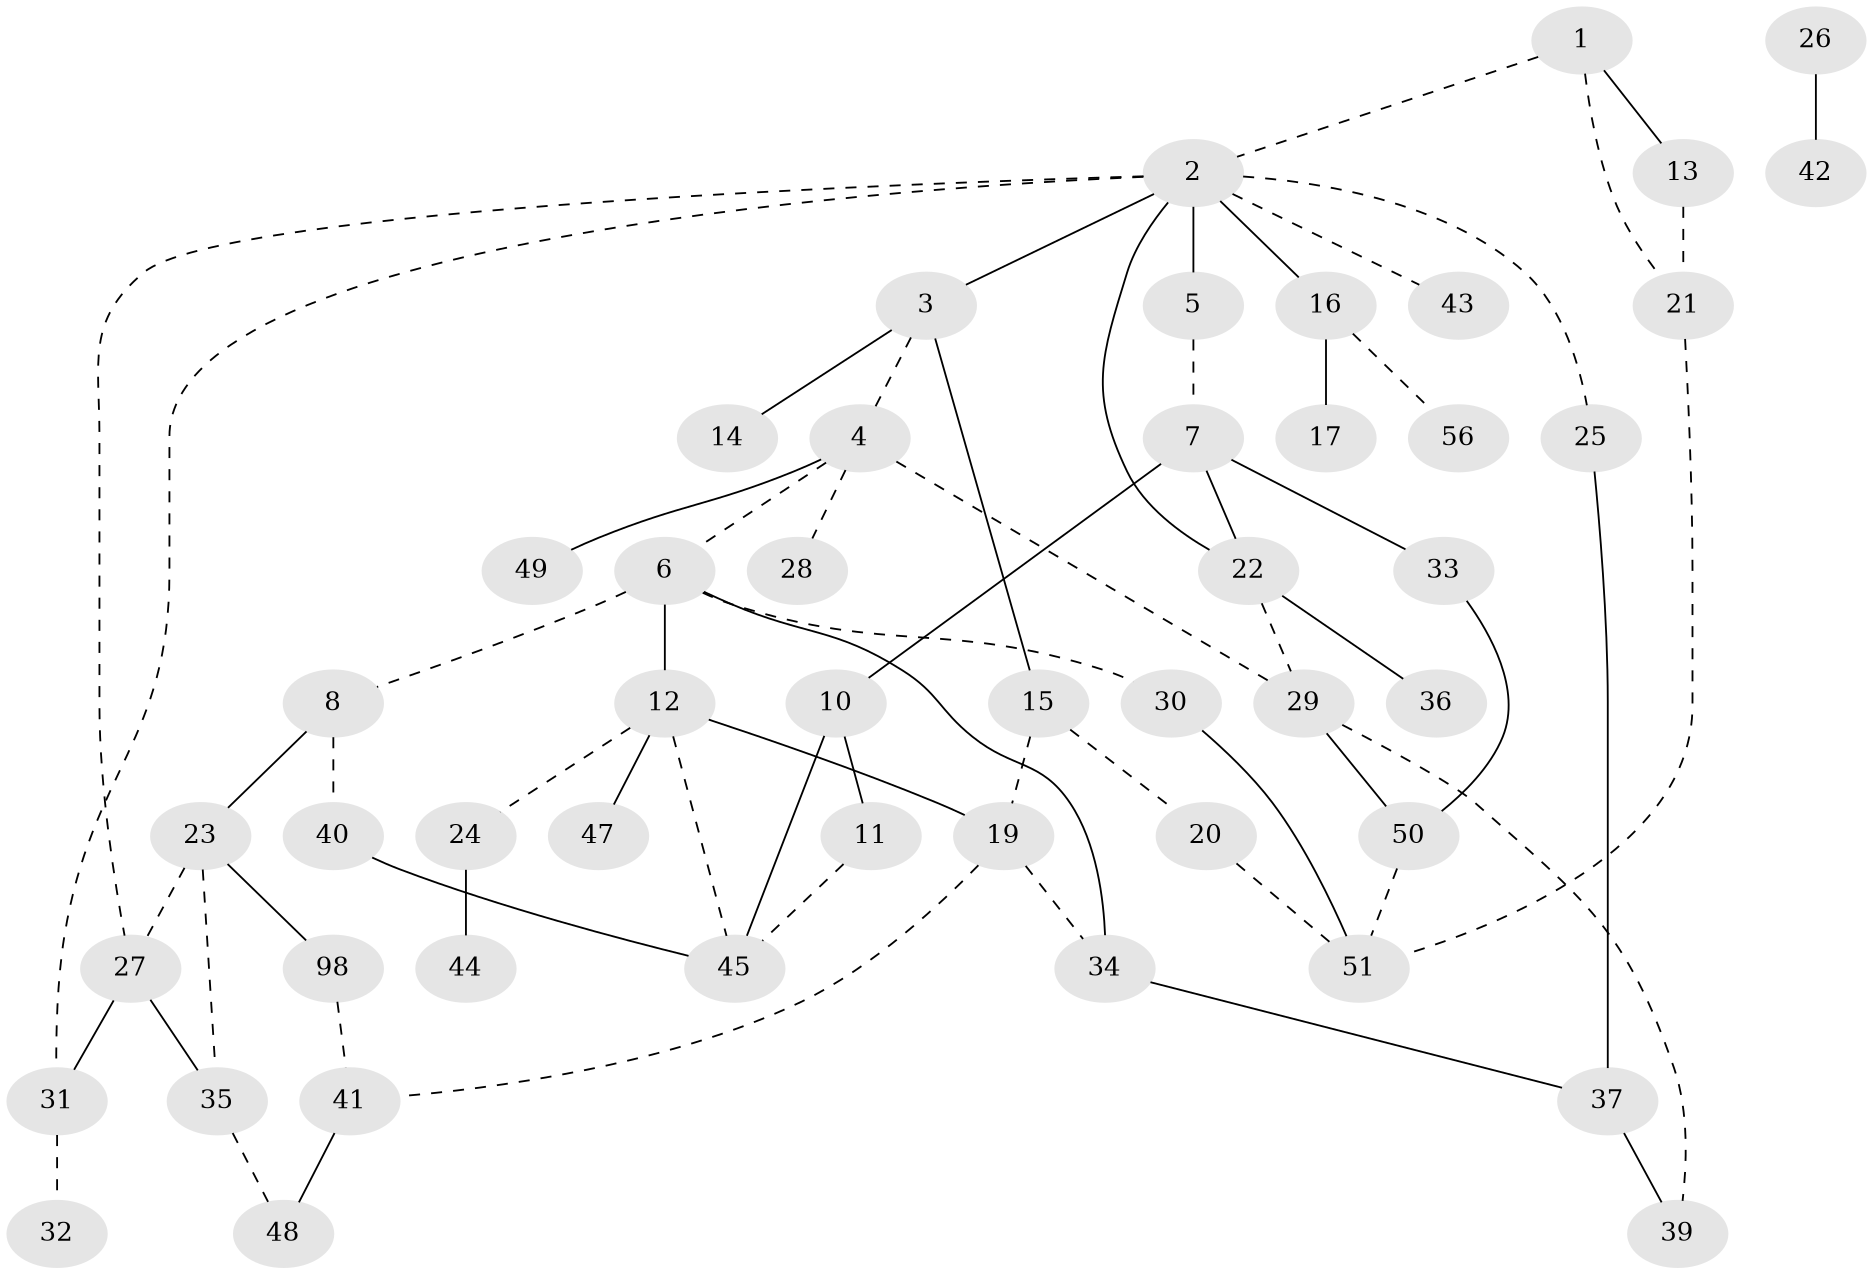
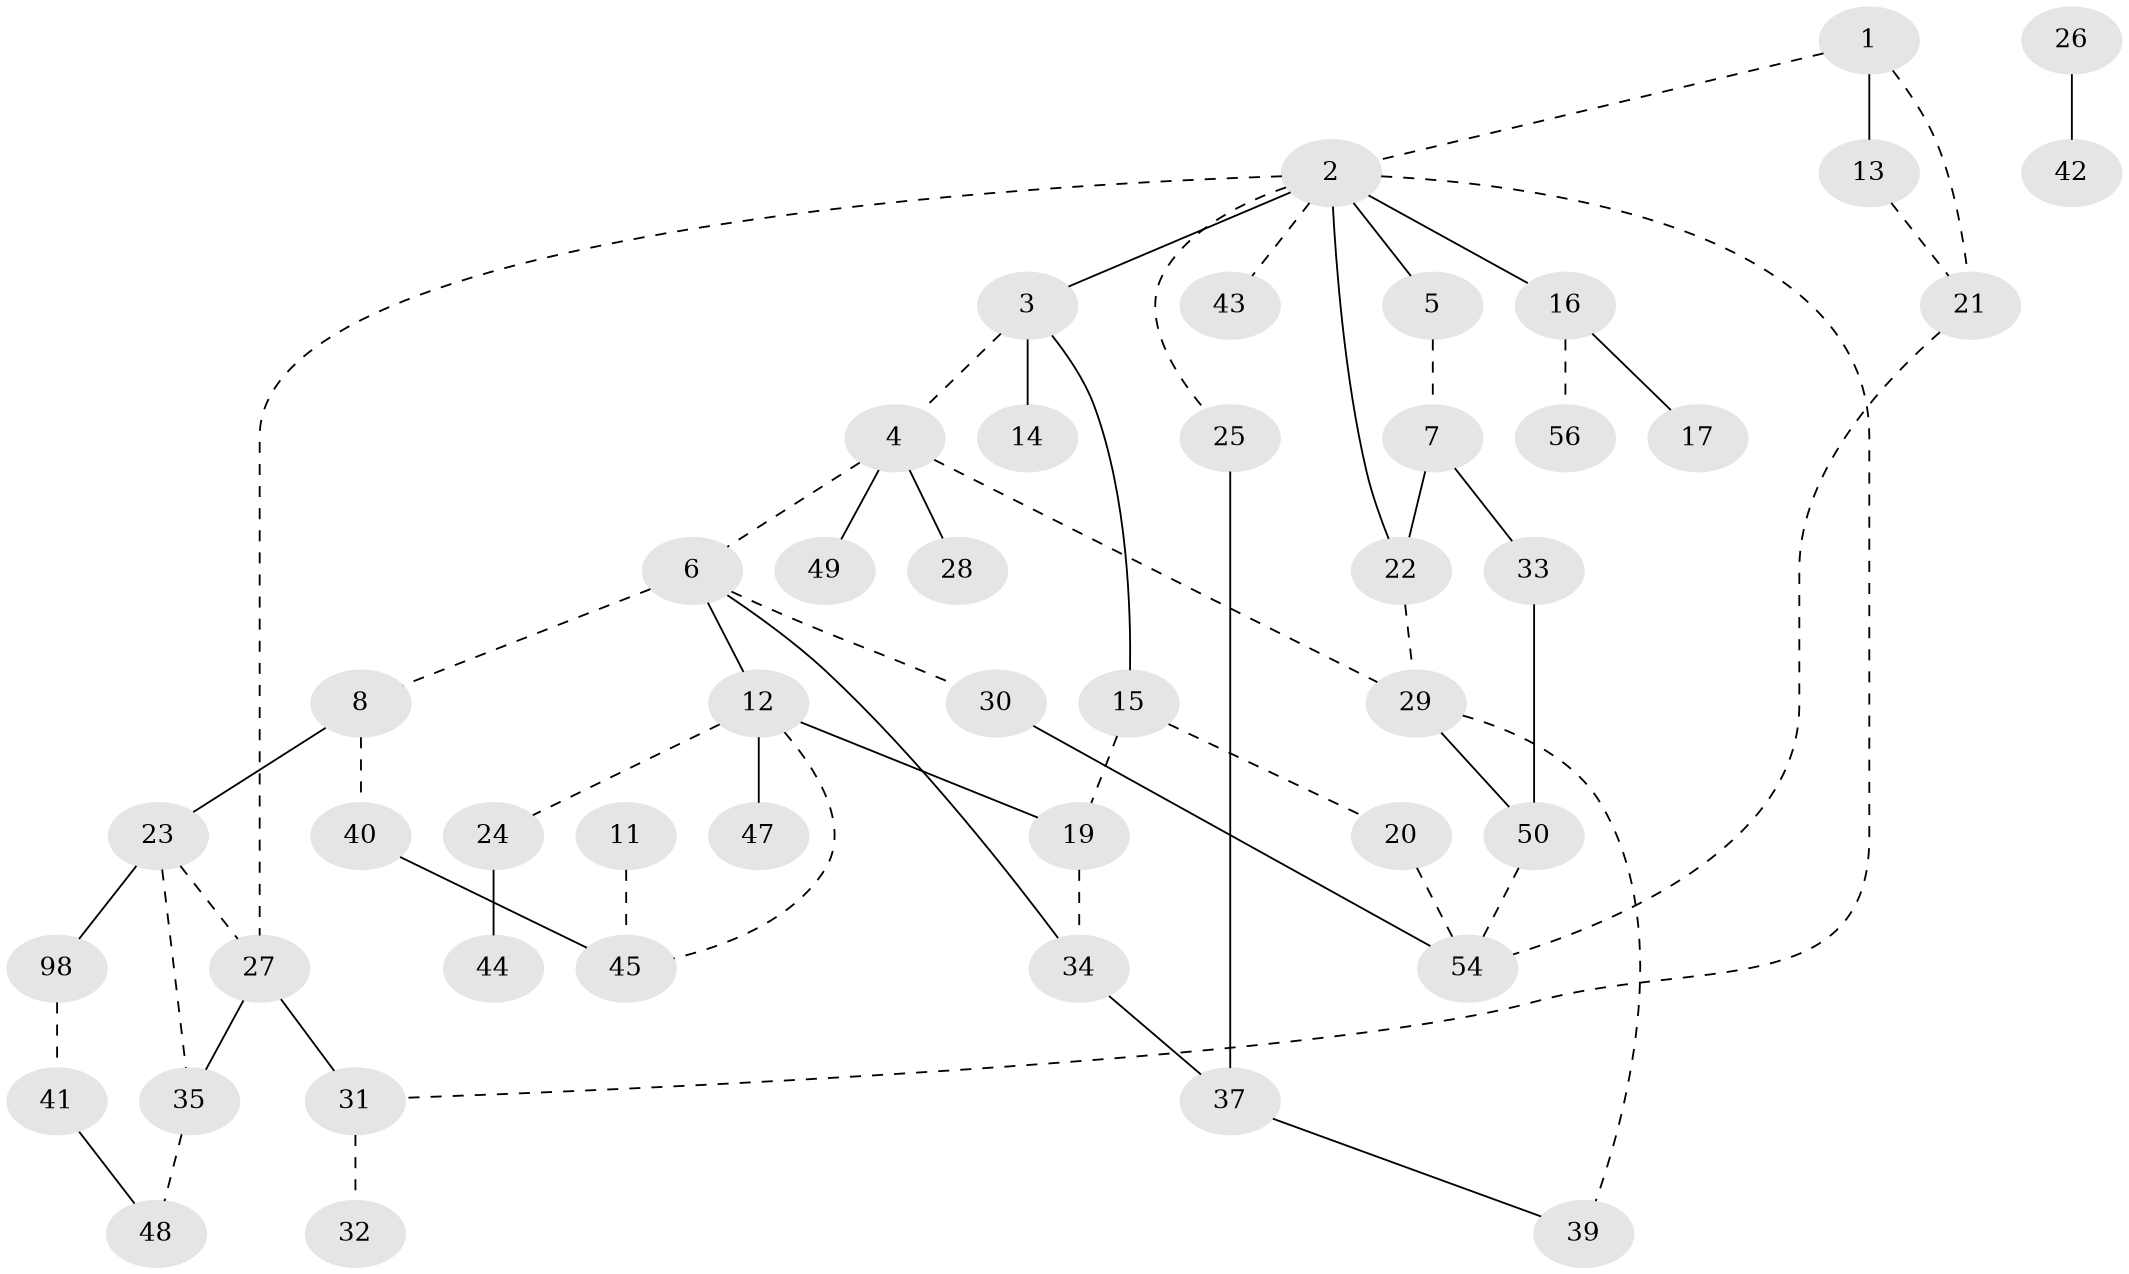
edge "4" -- "28": style dashed -> solid
node "10": removed
node "36": removed
node "51": label "51" -> "54"
edge "19" -- "41": removed
